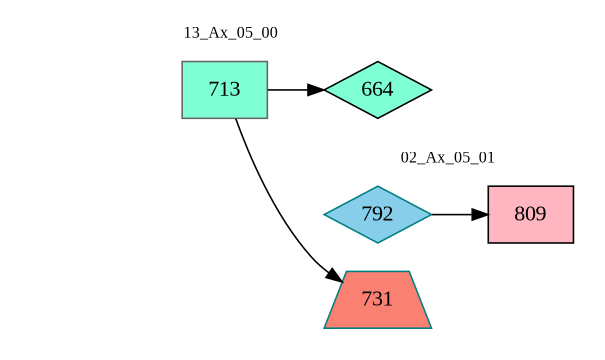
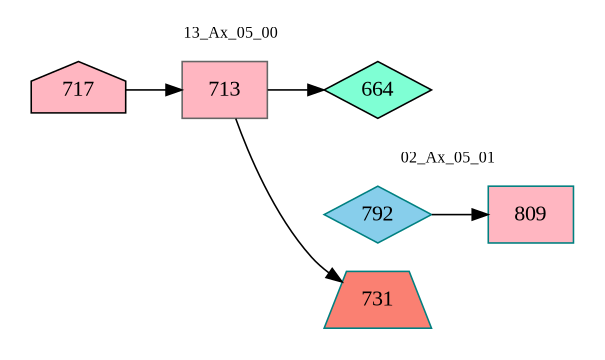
node "717": added
node "713": fillcolor aquamarine -> lightpink
node "809": color black -> teal
